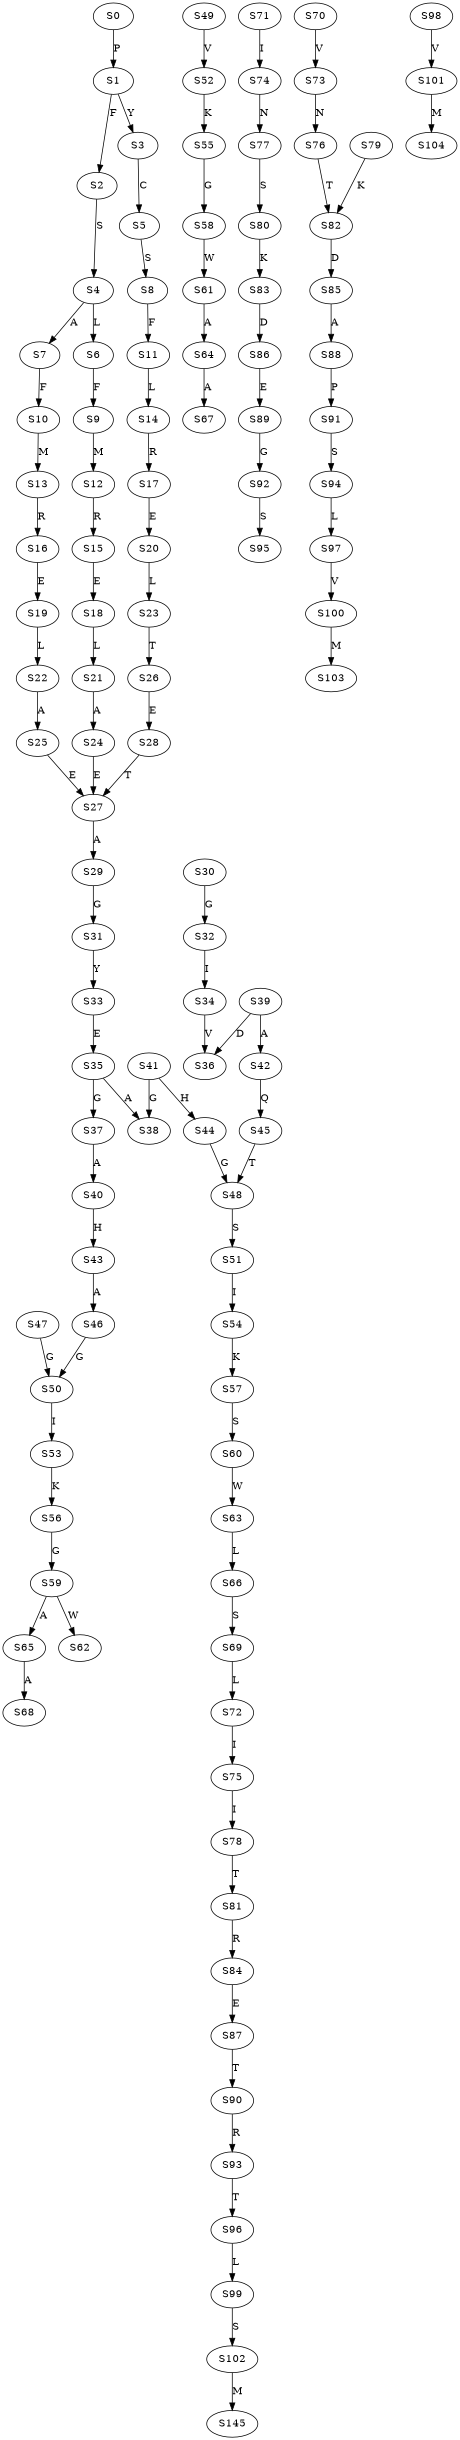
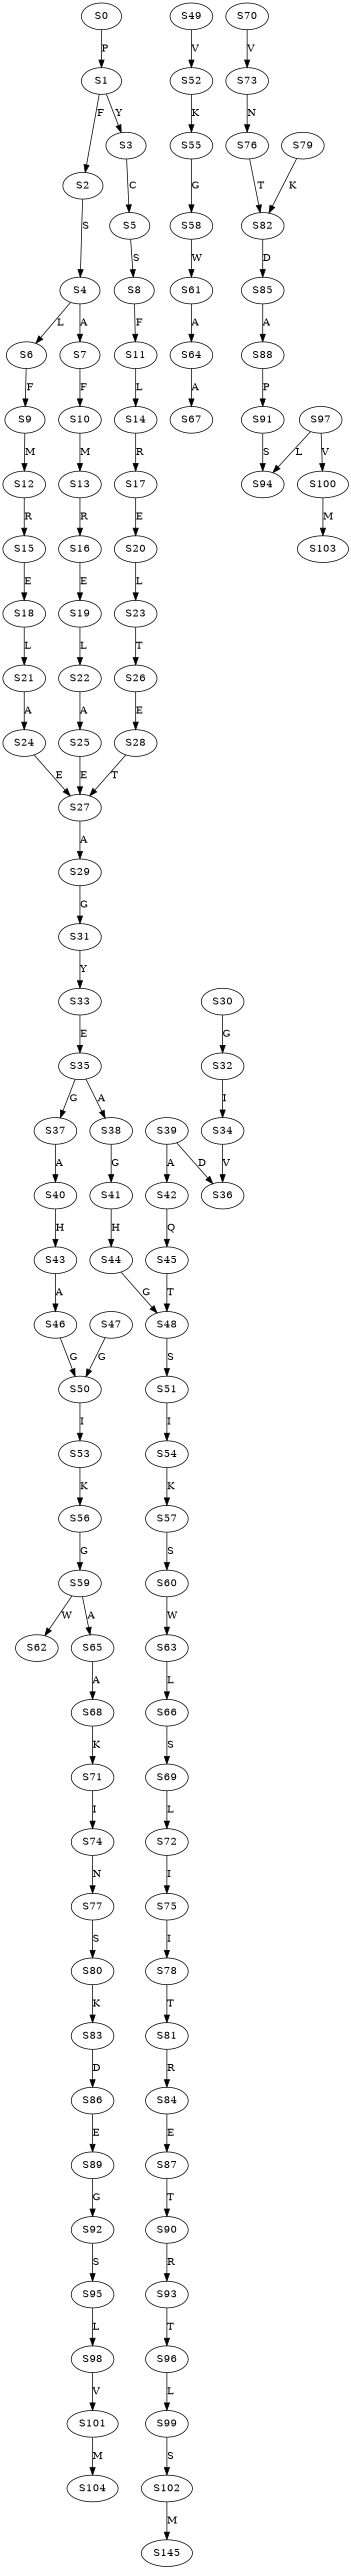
edge "S94" -> "S97": reversed
edge "S41" -> "S38": reversed
edge "S68" -> "S71": added, label "K"
edge "S95" -> "S98": added, label "L"
